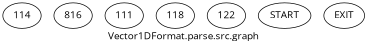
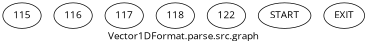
node "114": label "114" -> "115"
node "816": label "816" -> "116"
node "111": label "111" -> "117"
